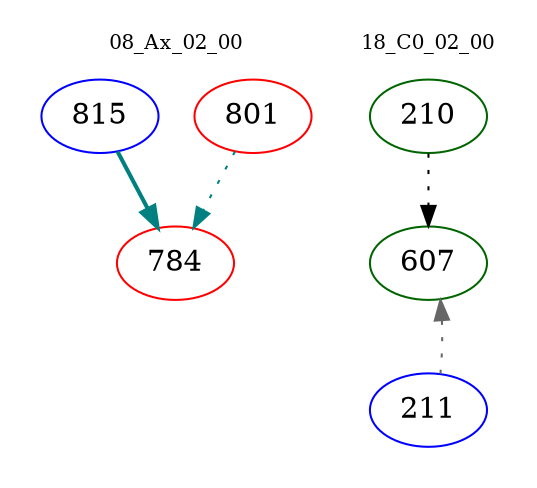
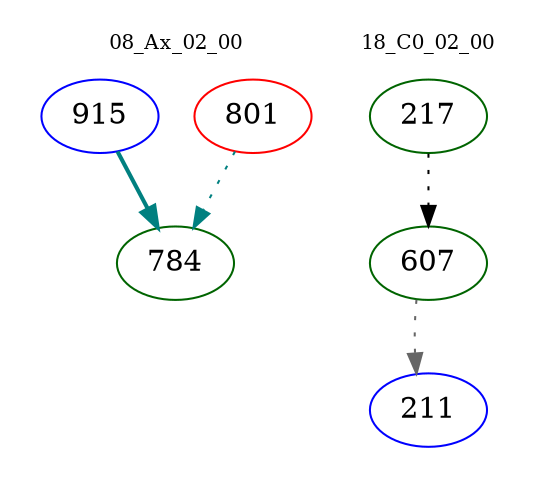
node "815": label "815" -> "915"
node "210": label "210" -> "217"
node "784": color red -> darkgreen
edge "211" -> "607": reversed
